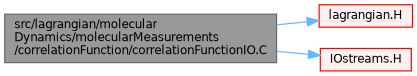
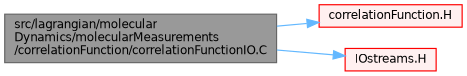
node "lagrangian.H": label "lagrangian.H" -> "correlationFunction.H"
